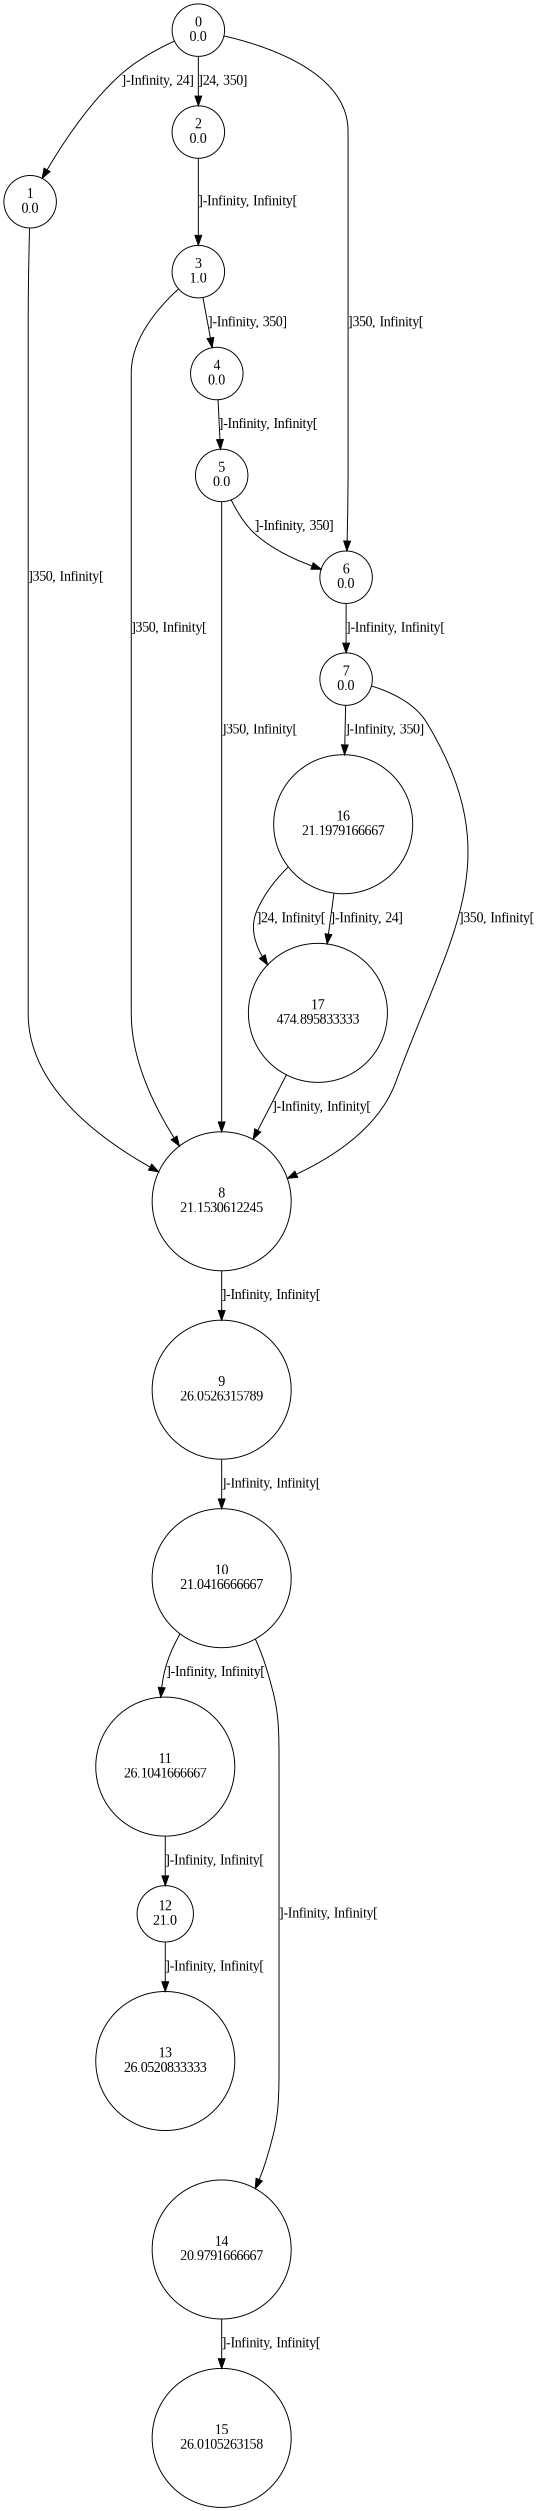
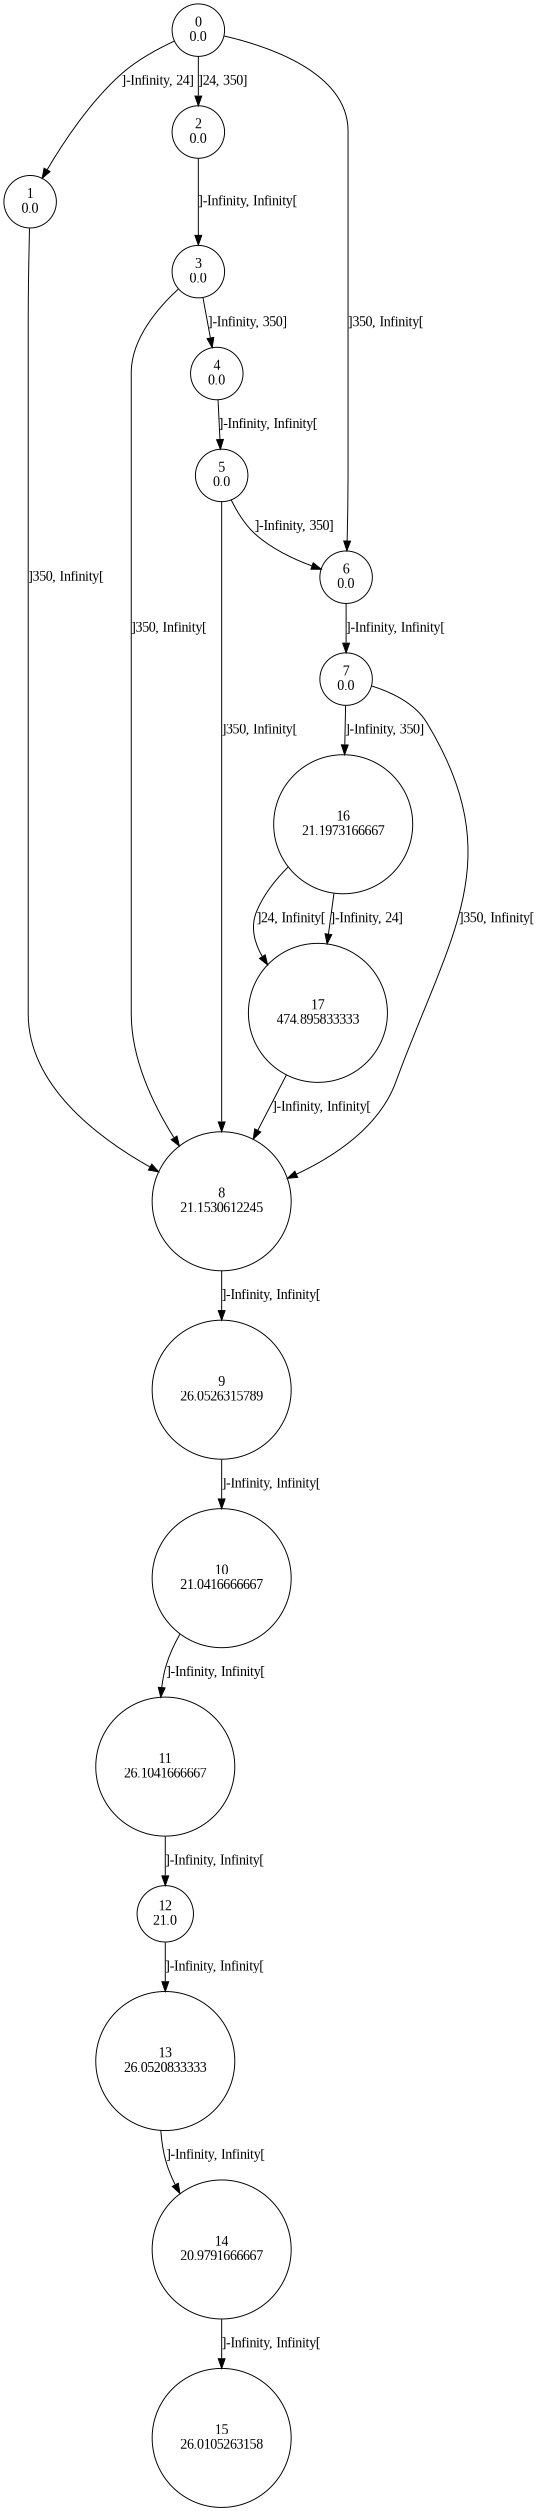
node "3 1.0": label "3 1.0" -> "3 0.0"
node "16 21.1979166667": label "16 21.1979166667" -> "16 21.1973166667"
edge "10 21.0416666667" -> "14 20.9791666667": now "13 26.0520833333" -> "14 20.9791666667"
